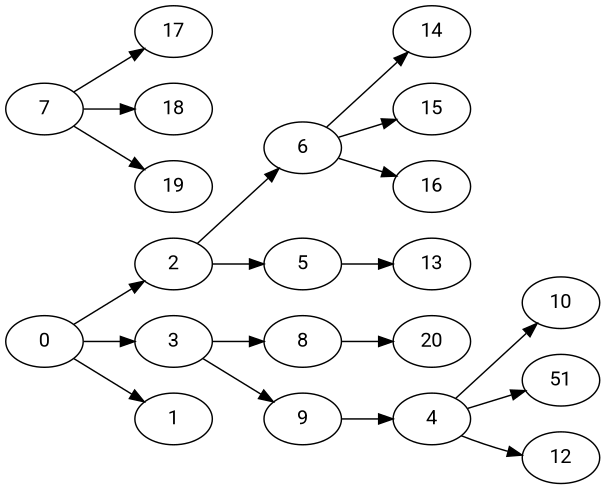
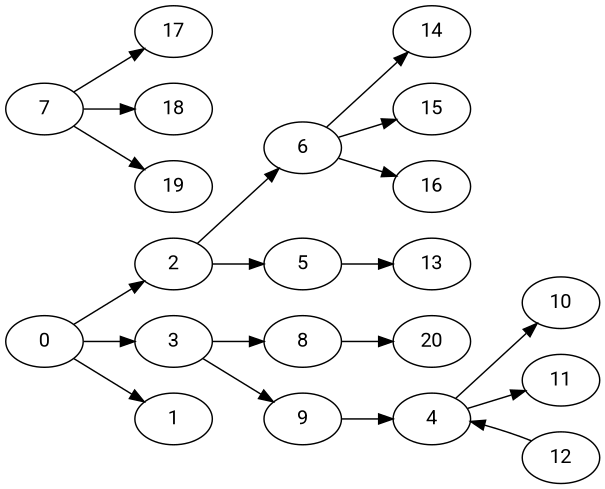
node "51": label "51" -> "11"
edge "4" -> "12": reversed
